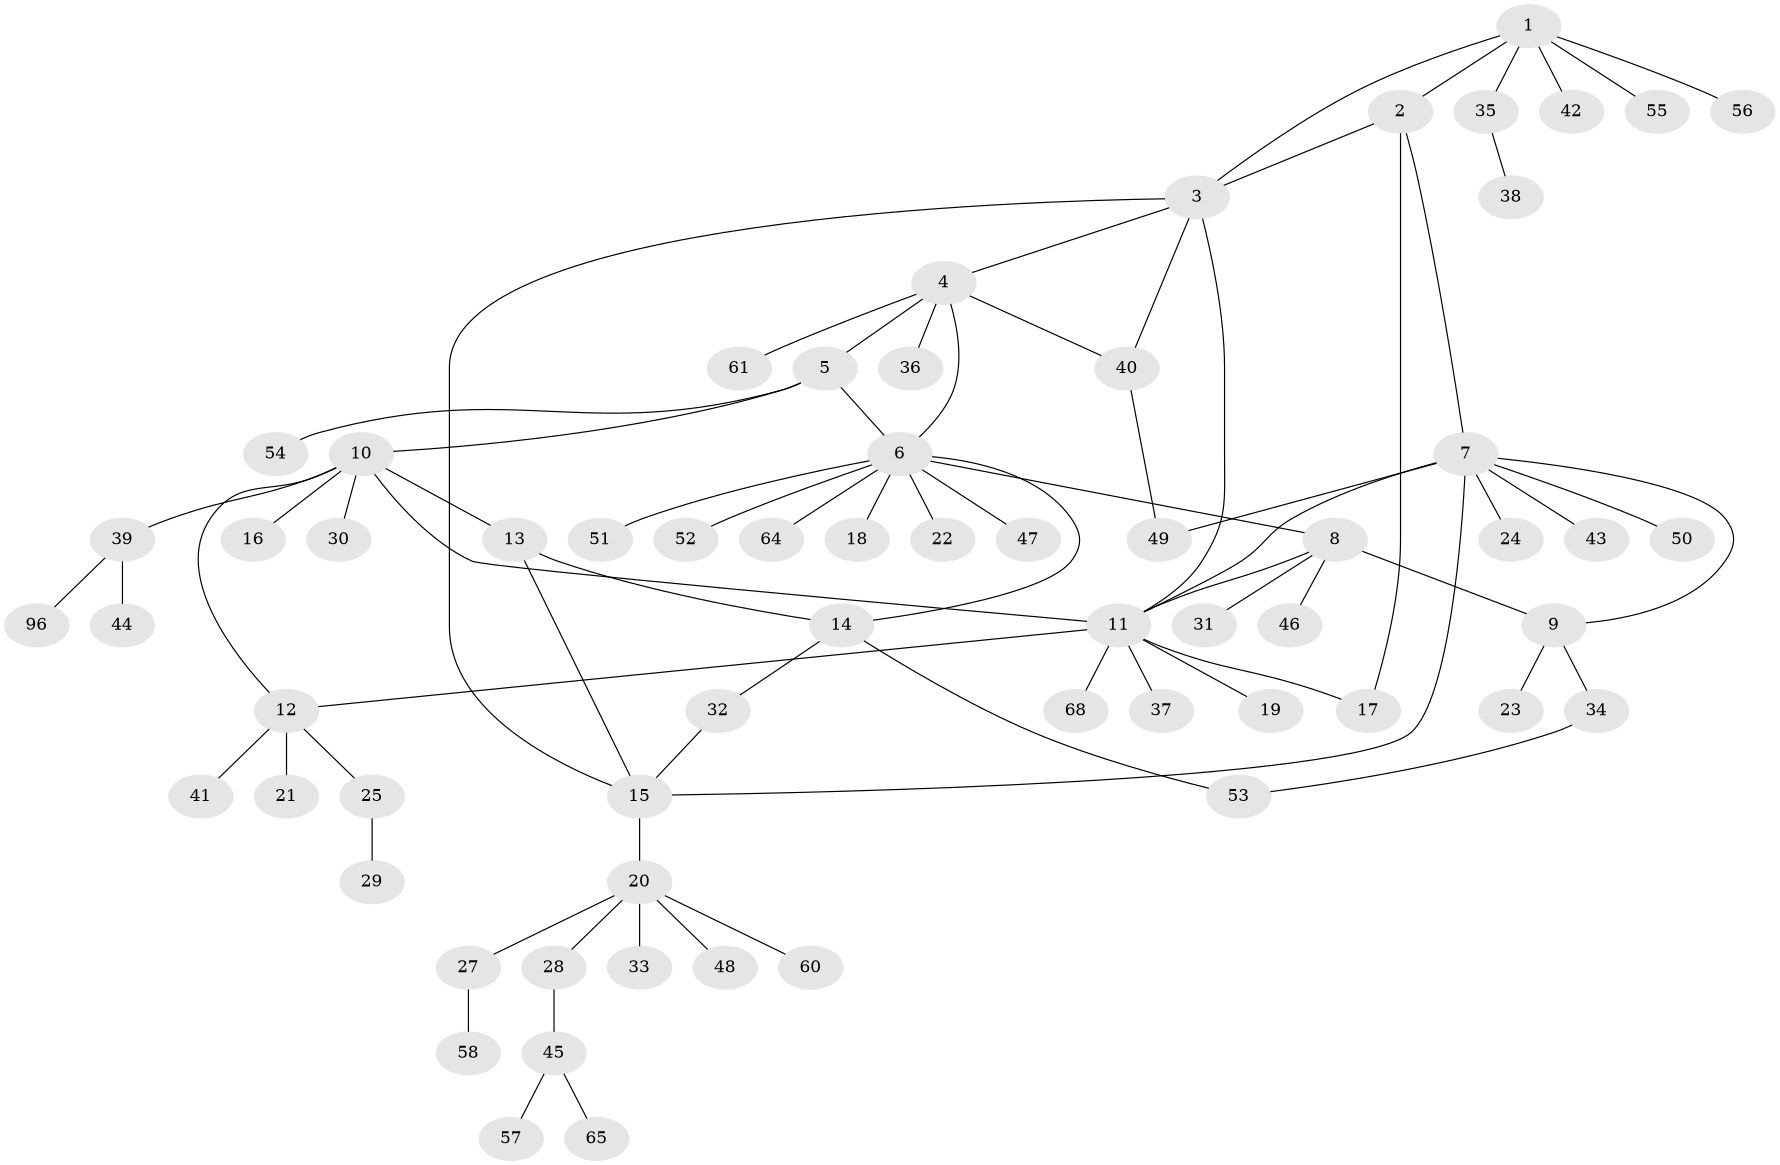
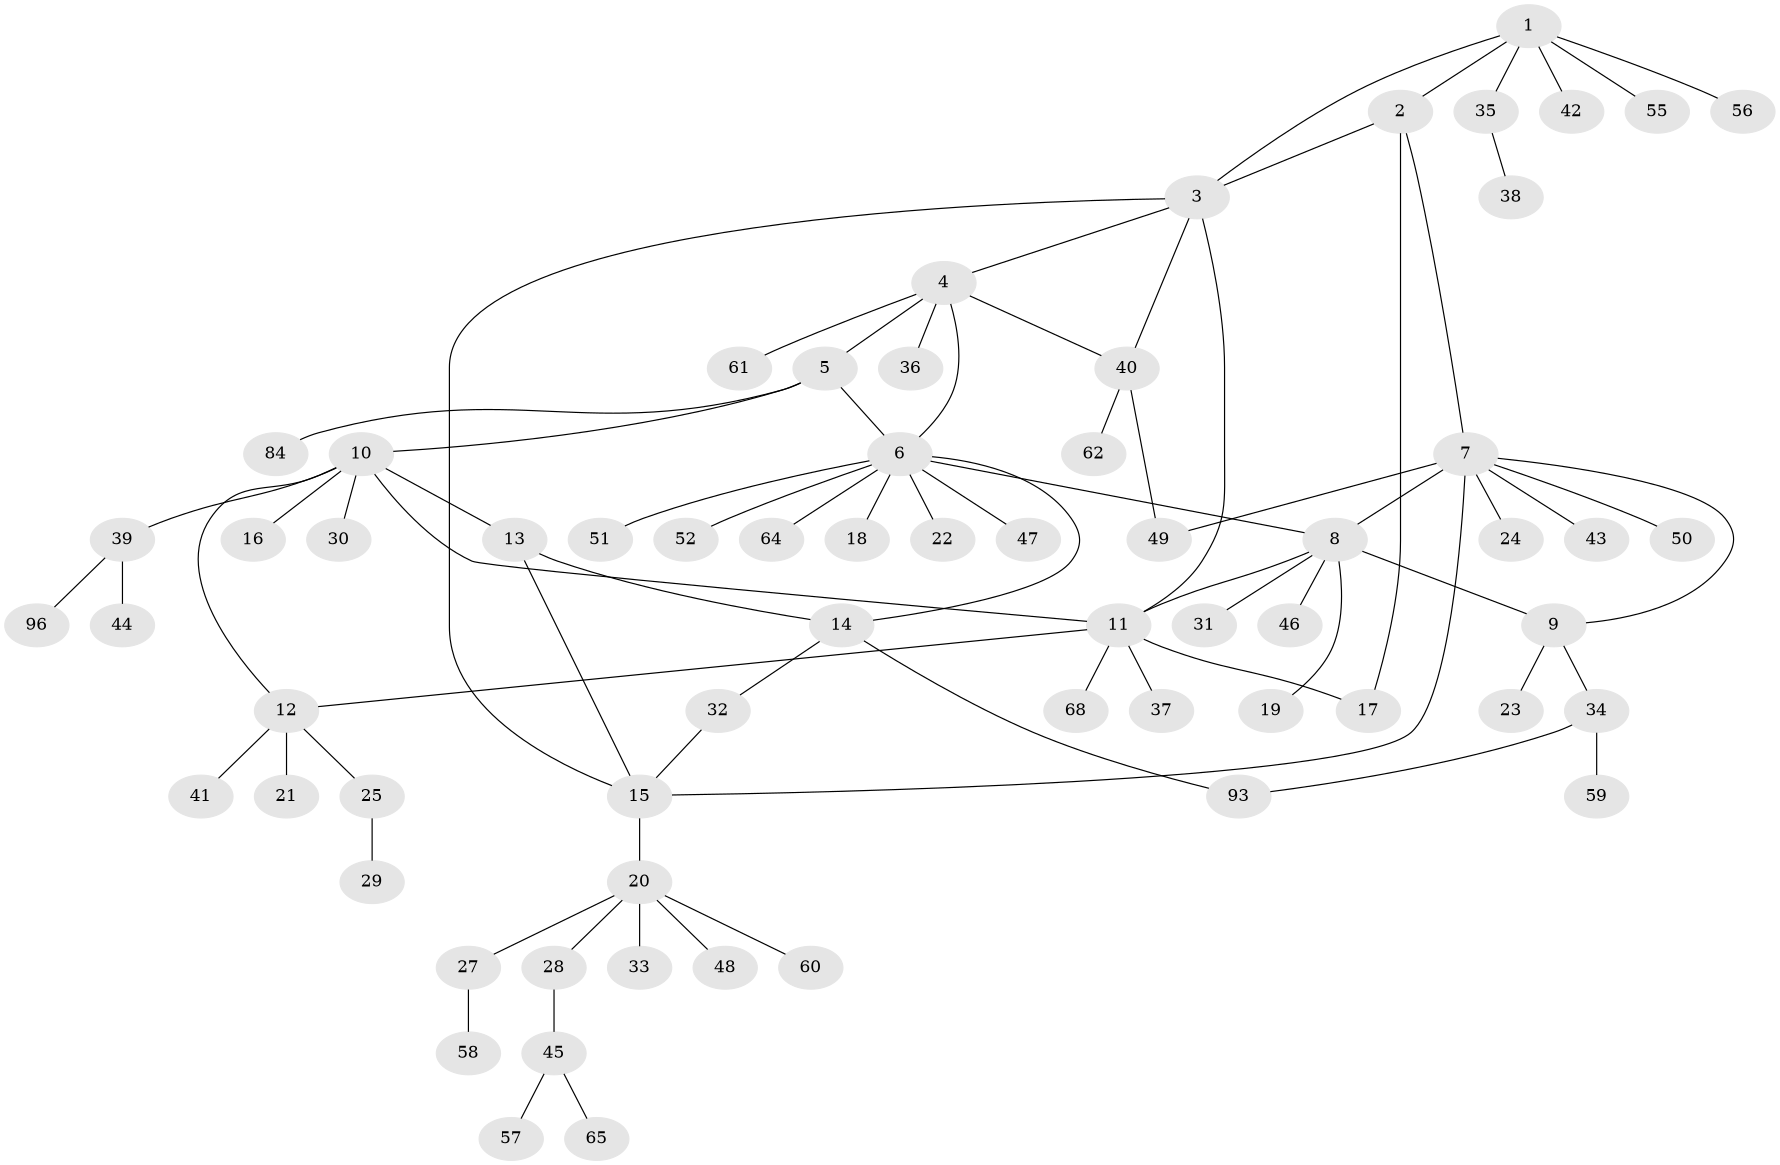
node "54": label "54" -> "84"
node "62": added
edge "7" -- "11": now "7" -- "8"
edge "11" -- "19": now "8" -- "19"
node "53": label "53" -> "93"
node "59": added
